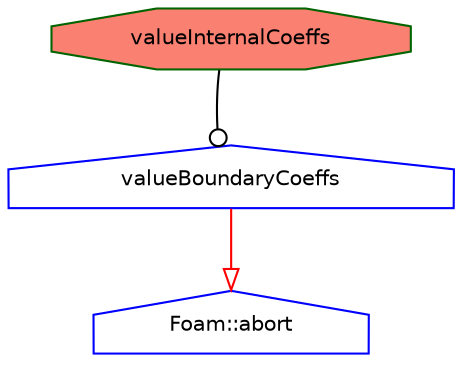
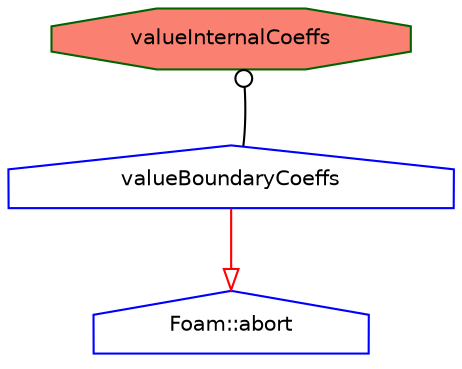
edge "valueInternalCoeffs" -> "valueBoundaryCoeffs": reversed
